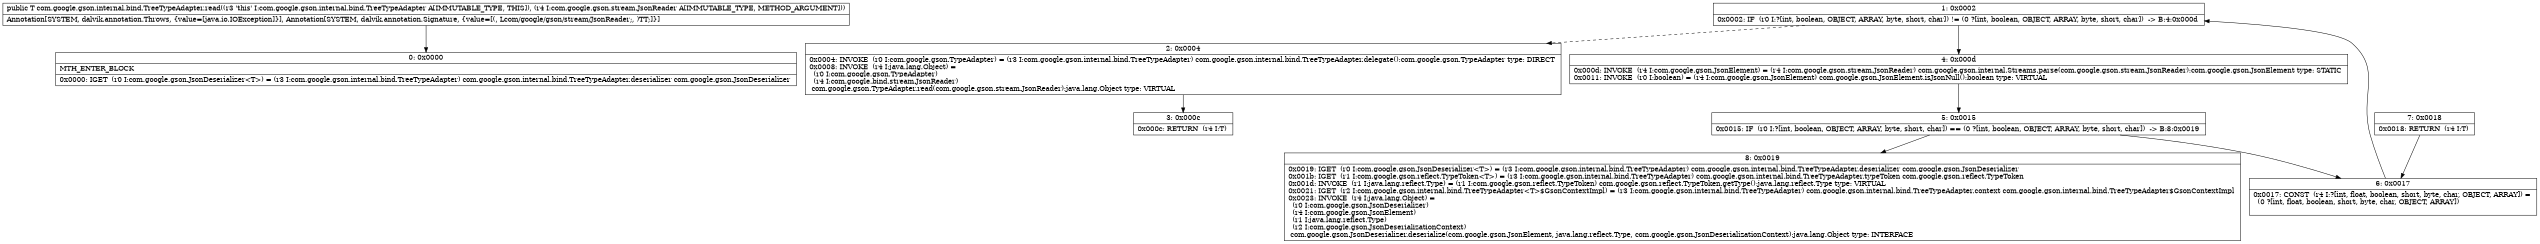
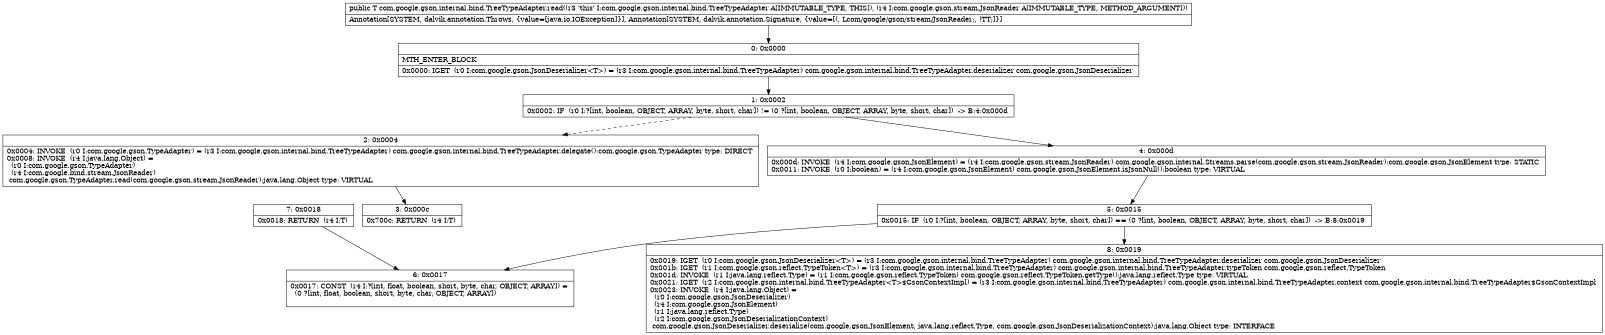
edge "6: 0x0017" -> "1: 0x0002": now "0: 0x0000" -> "1: 0x0002"
node "3: 0x000c": text "0x000c: RETURN  (r4 I:T)" -> "0x700c: RETURN  (r4 I:T)"
